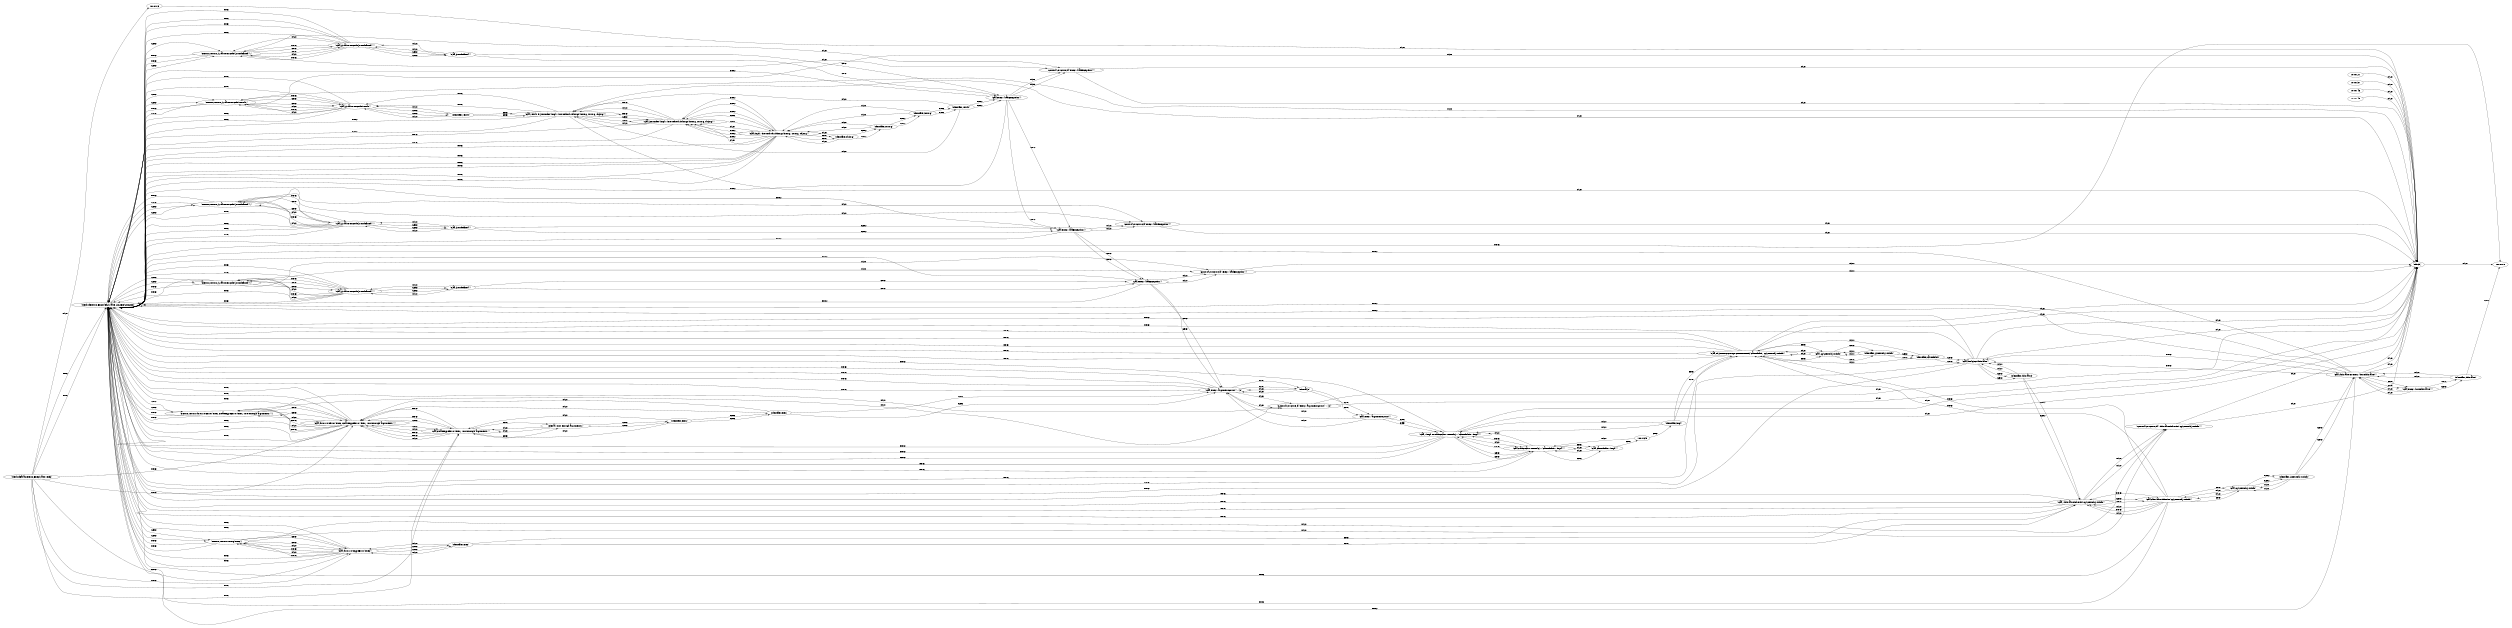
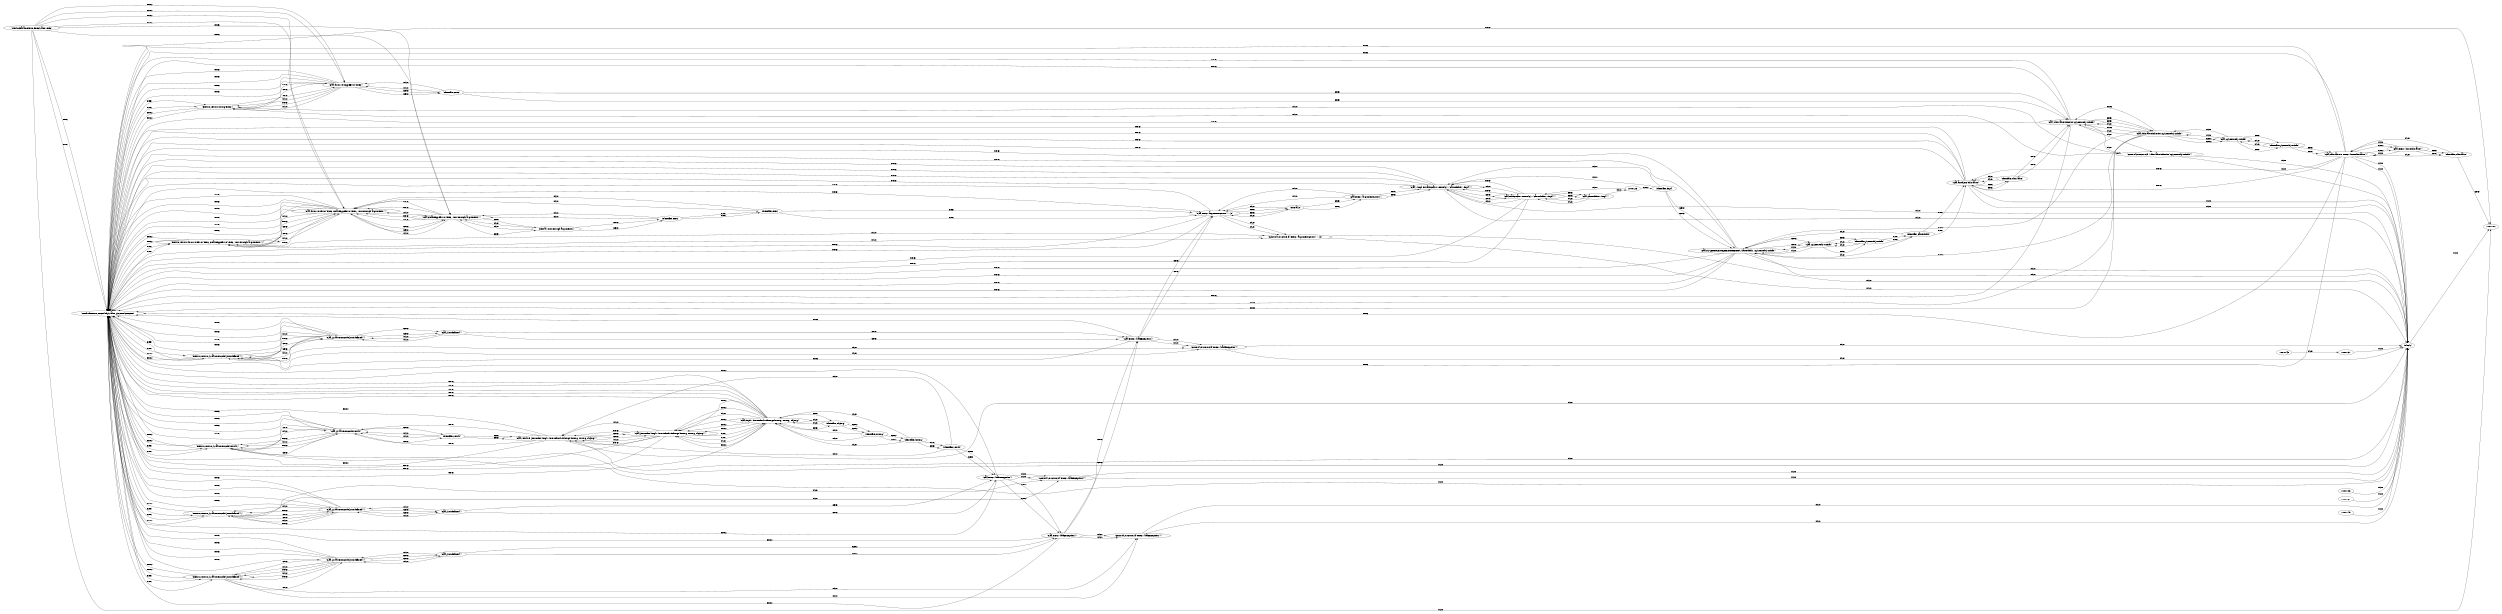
edge "1000143" -> "(Block,)": now "1000143" -> "1000137"
edge "(MethodParameterIn,ExecState* exec)" -> "1000103": now "(MethodParameterIn,ExecState* exec)" -> "1000100"
edge "(Call,castedThis->impl())" -> "1000125": label "CFG: " -> "AST: "
